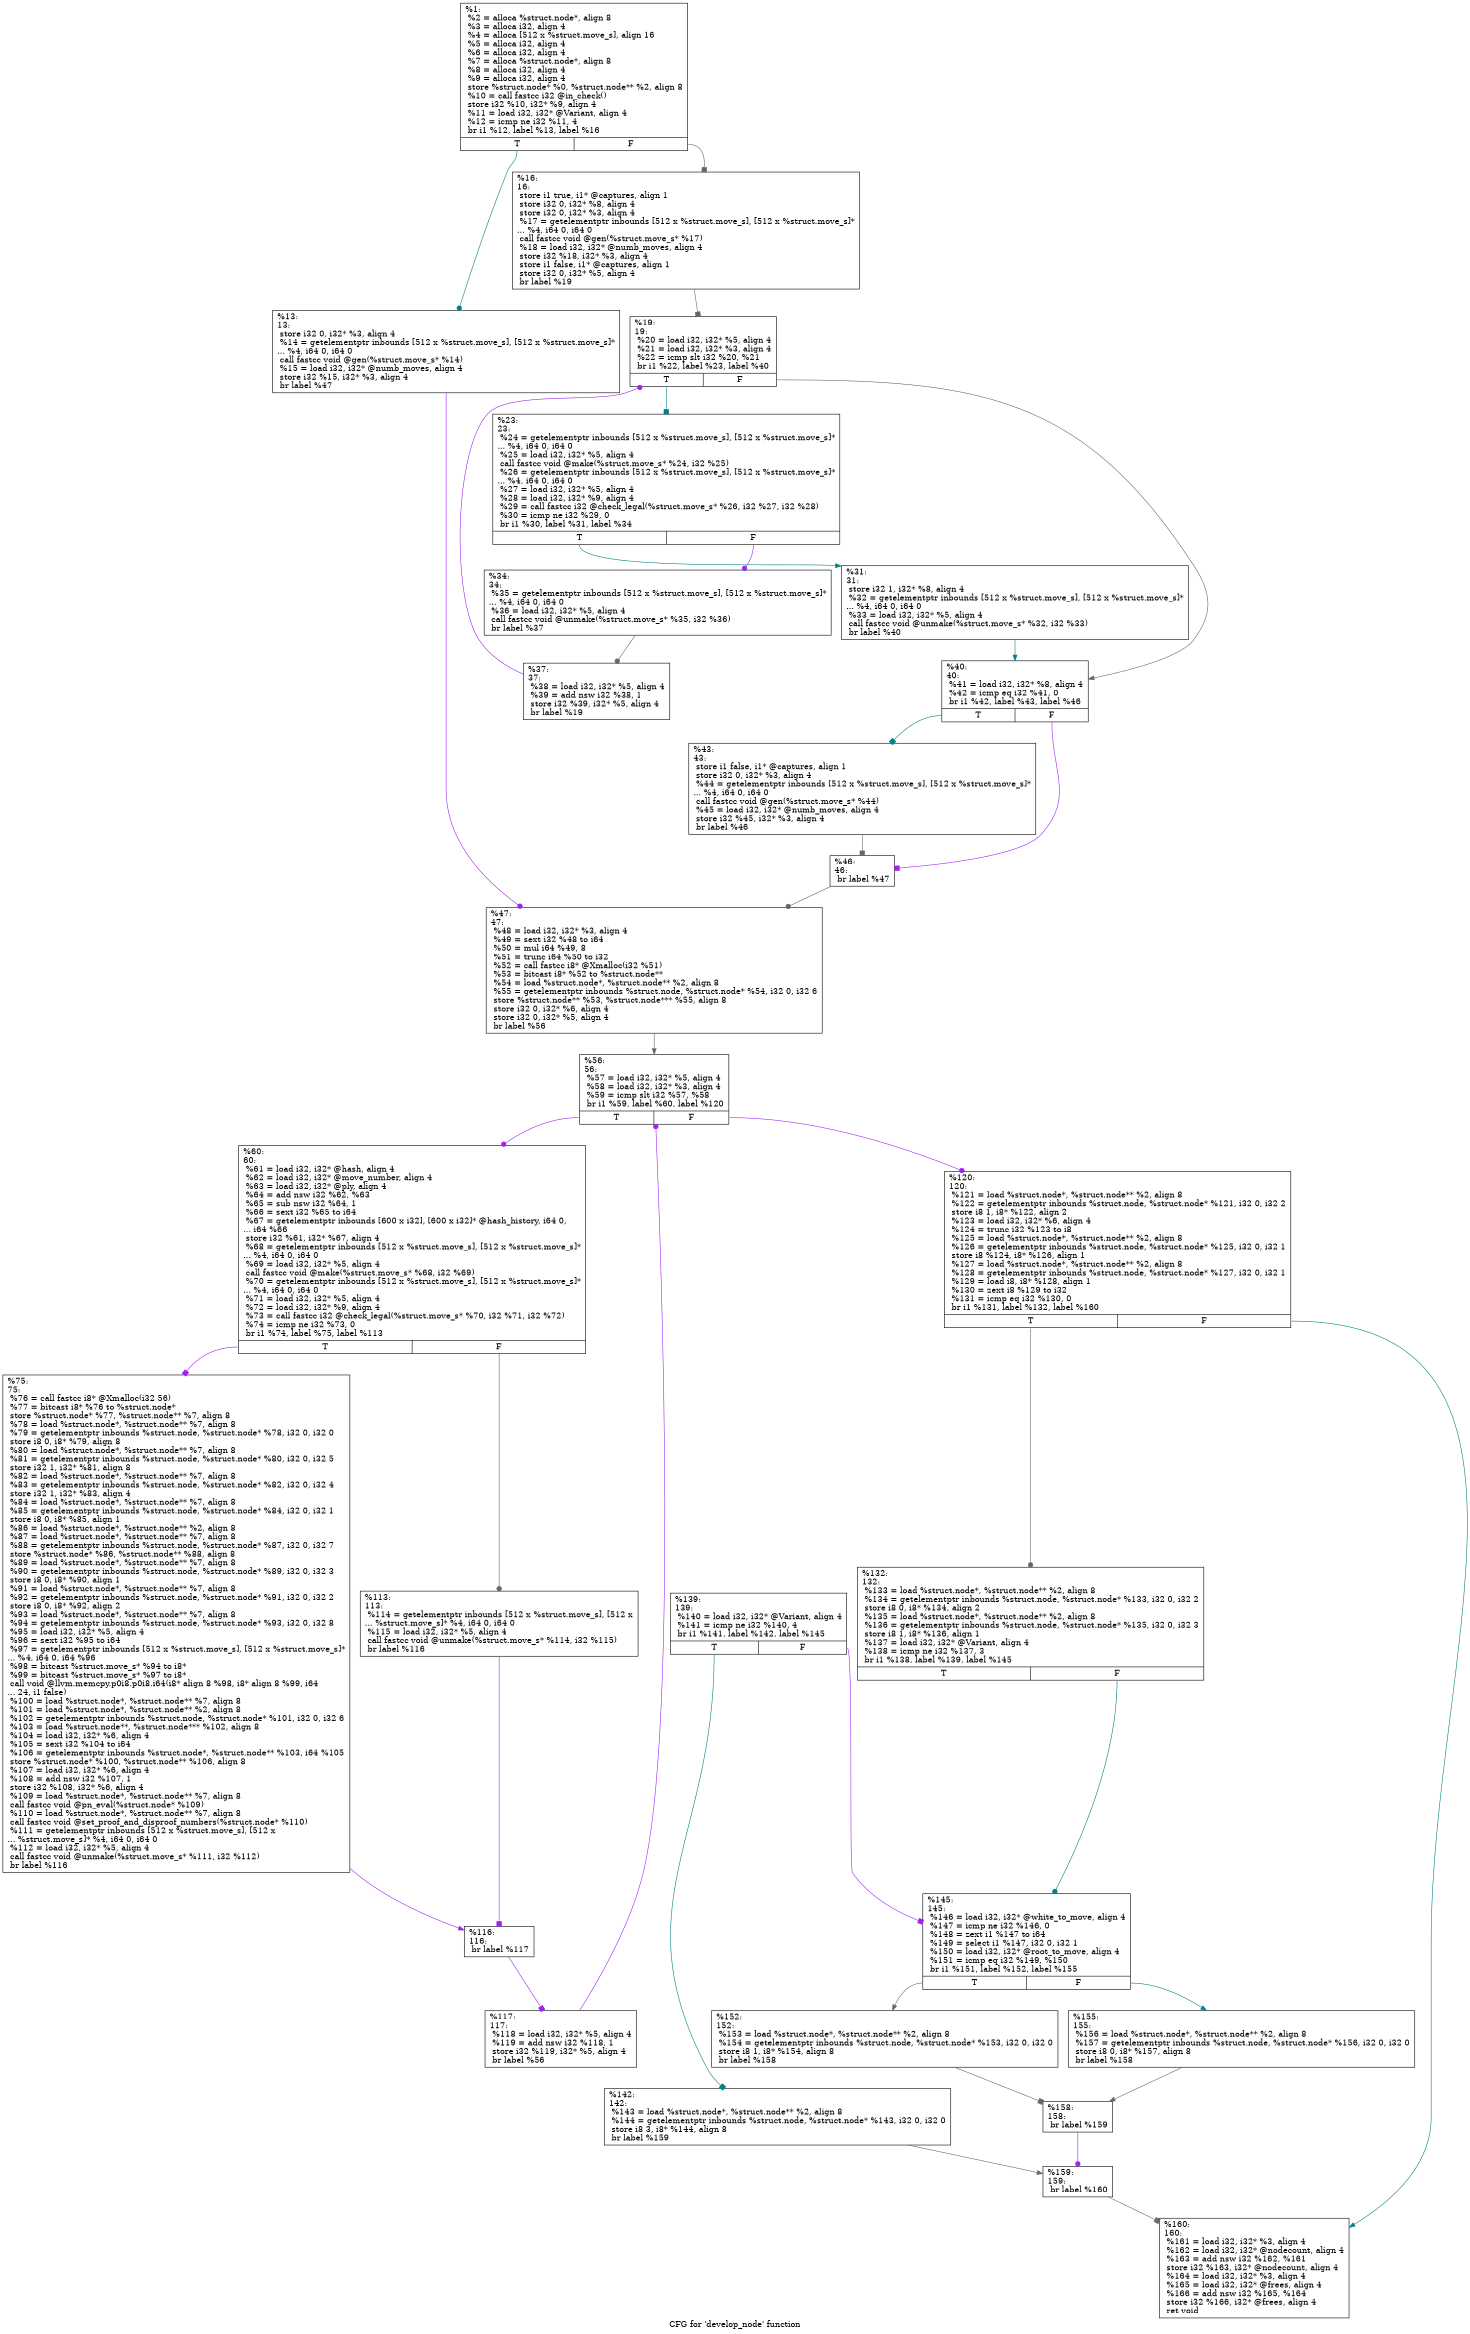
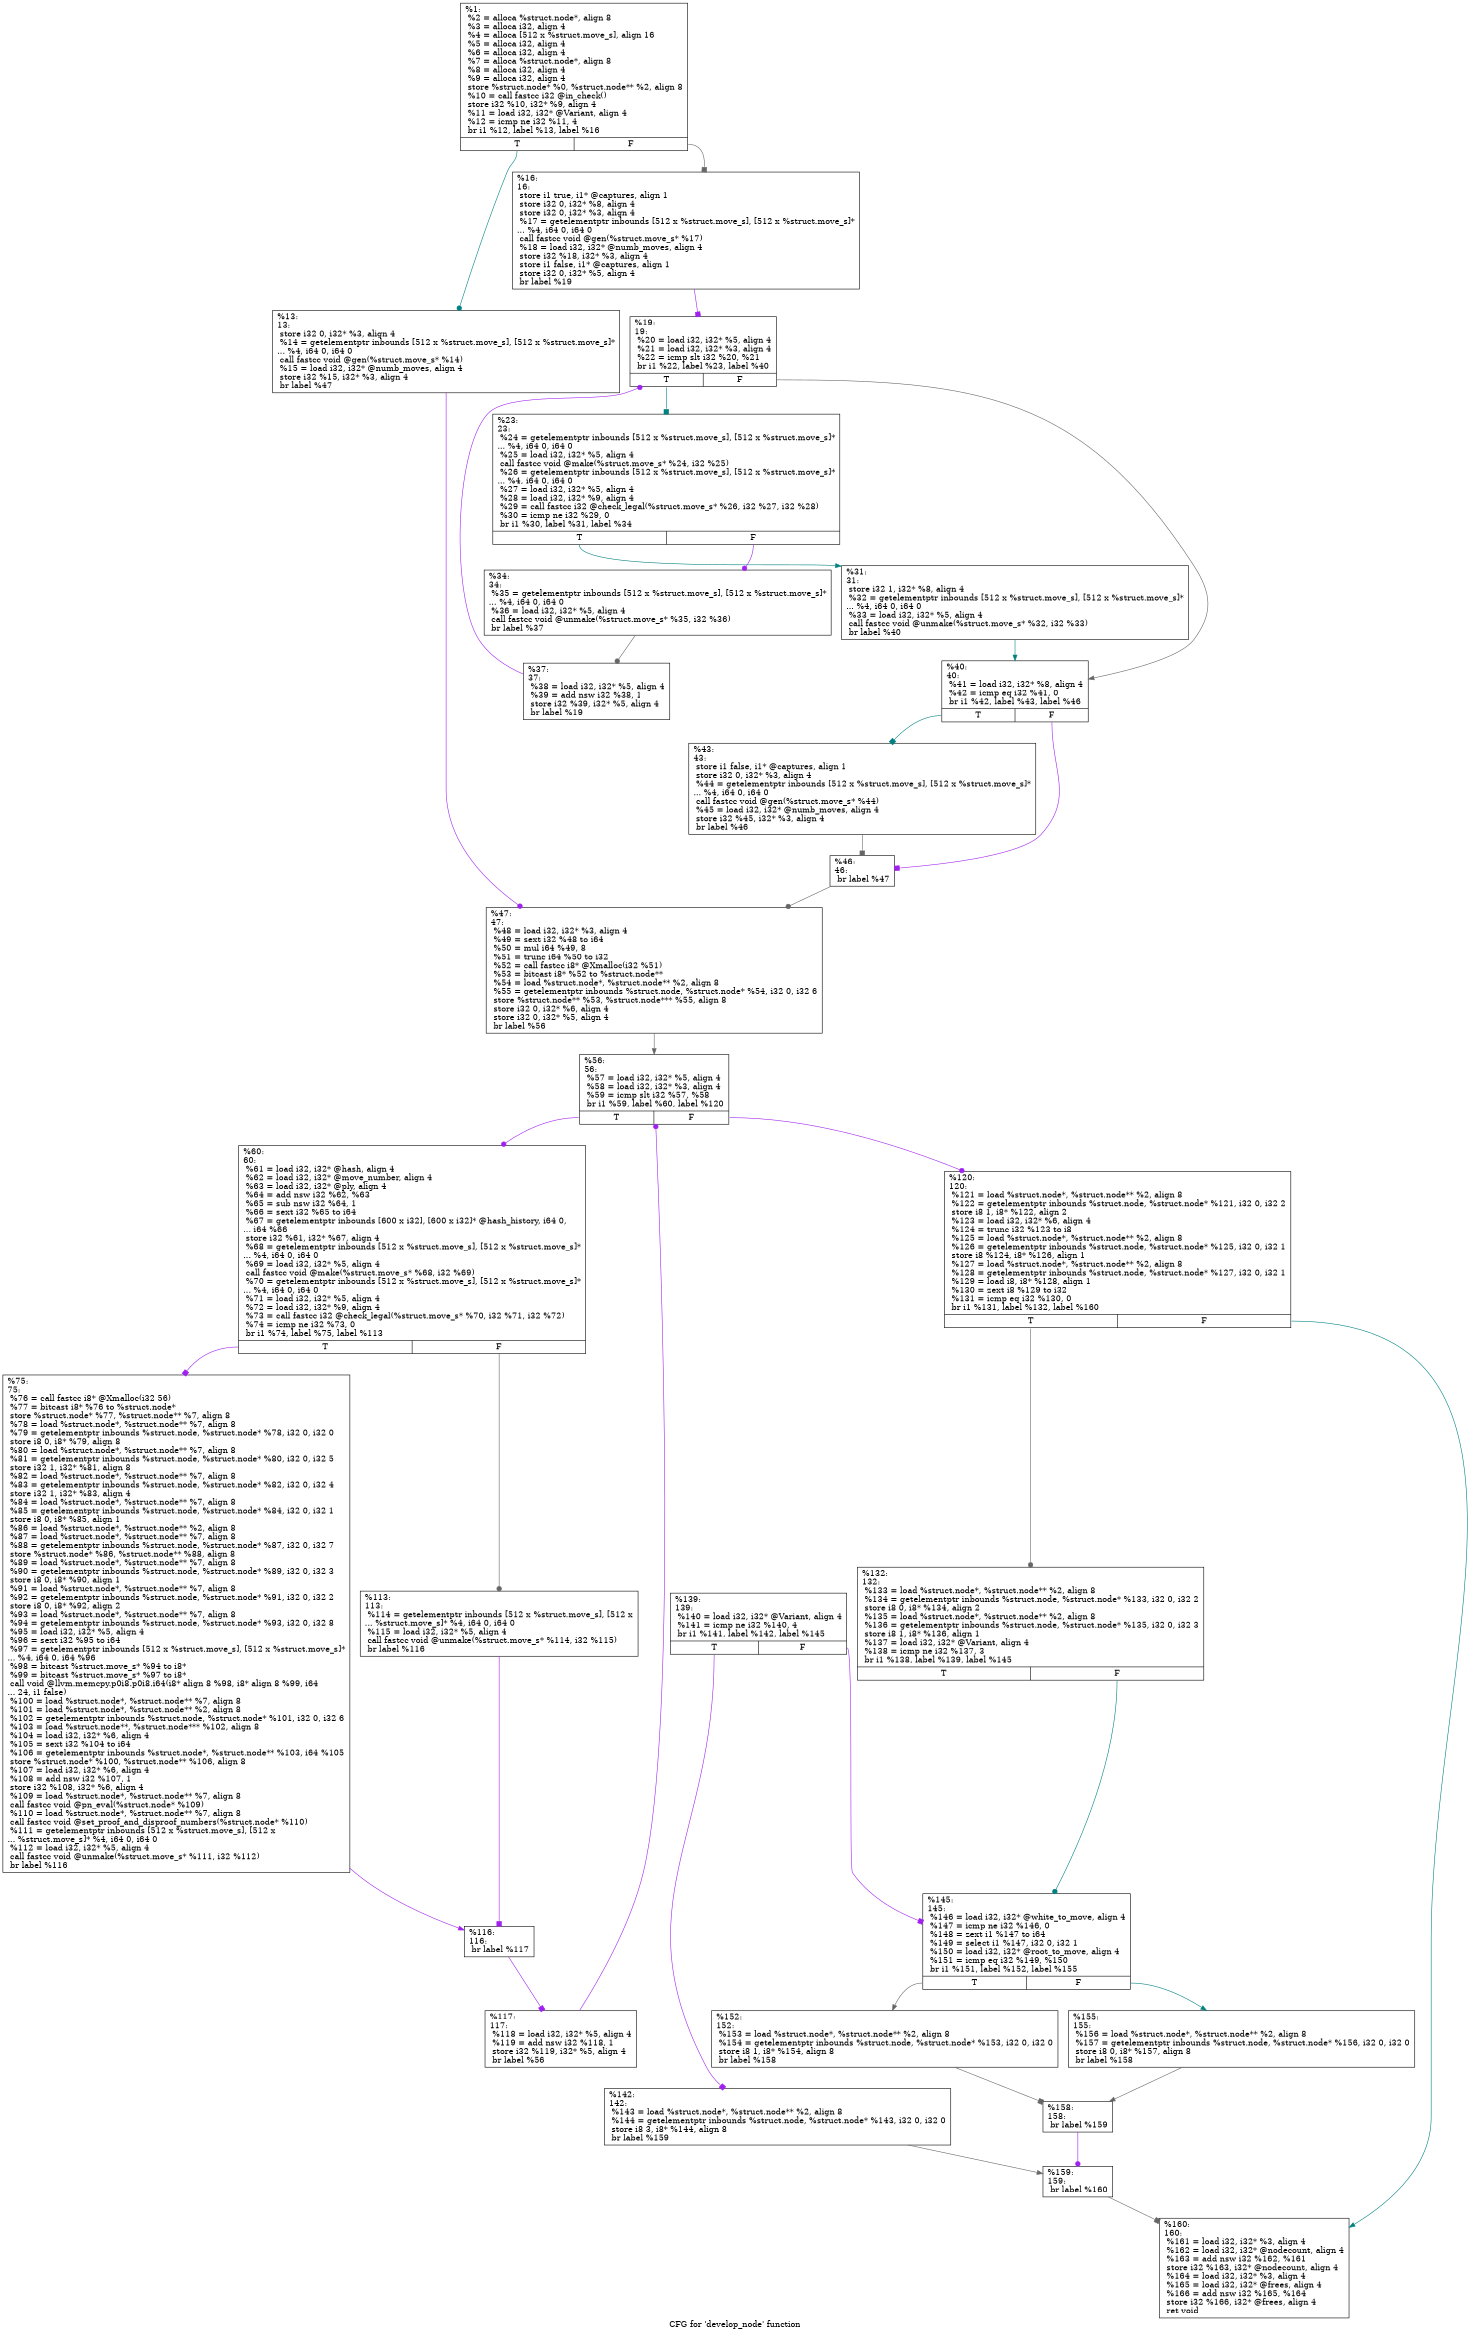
edge "%16:" -> "%19:": color gray40 -> purple
edge "%139:" -> "%142:": color teal -> purple
